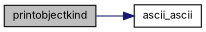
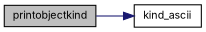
node "ascii_ascii": label "ascii_ascii" -> "kind_ascii"
